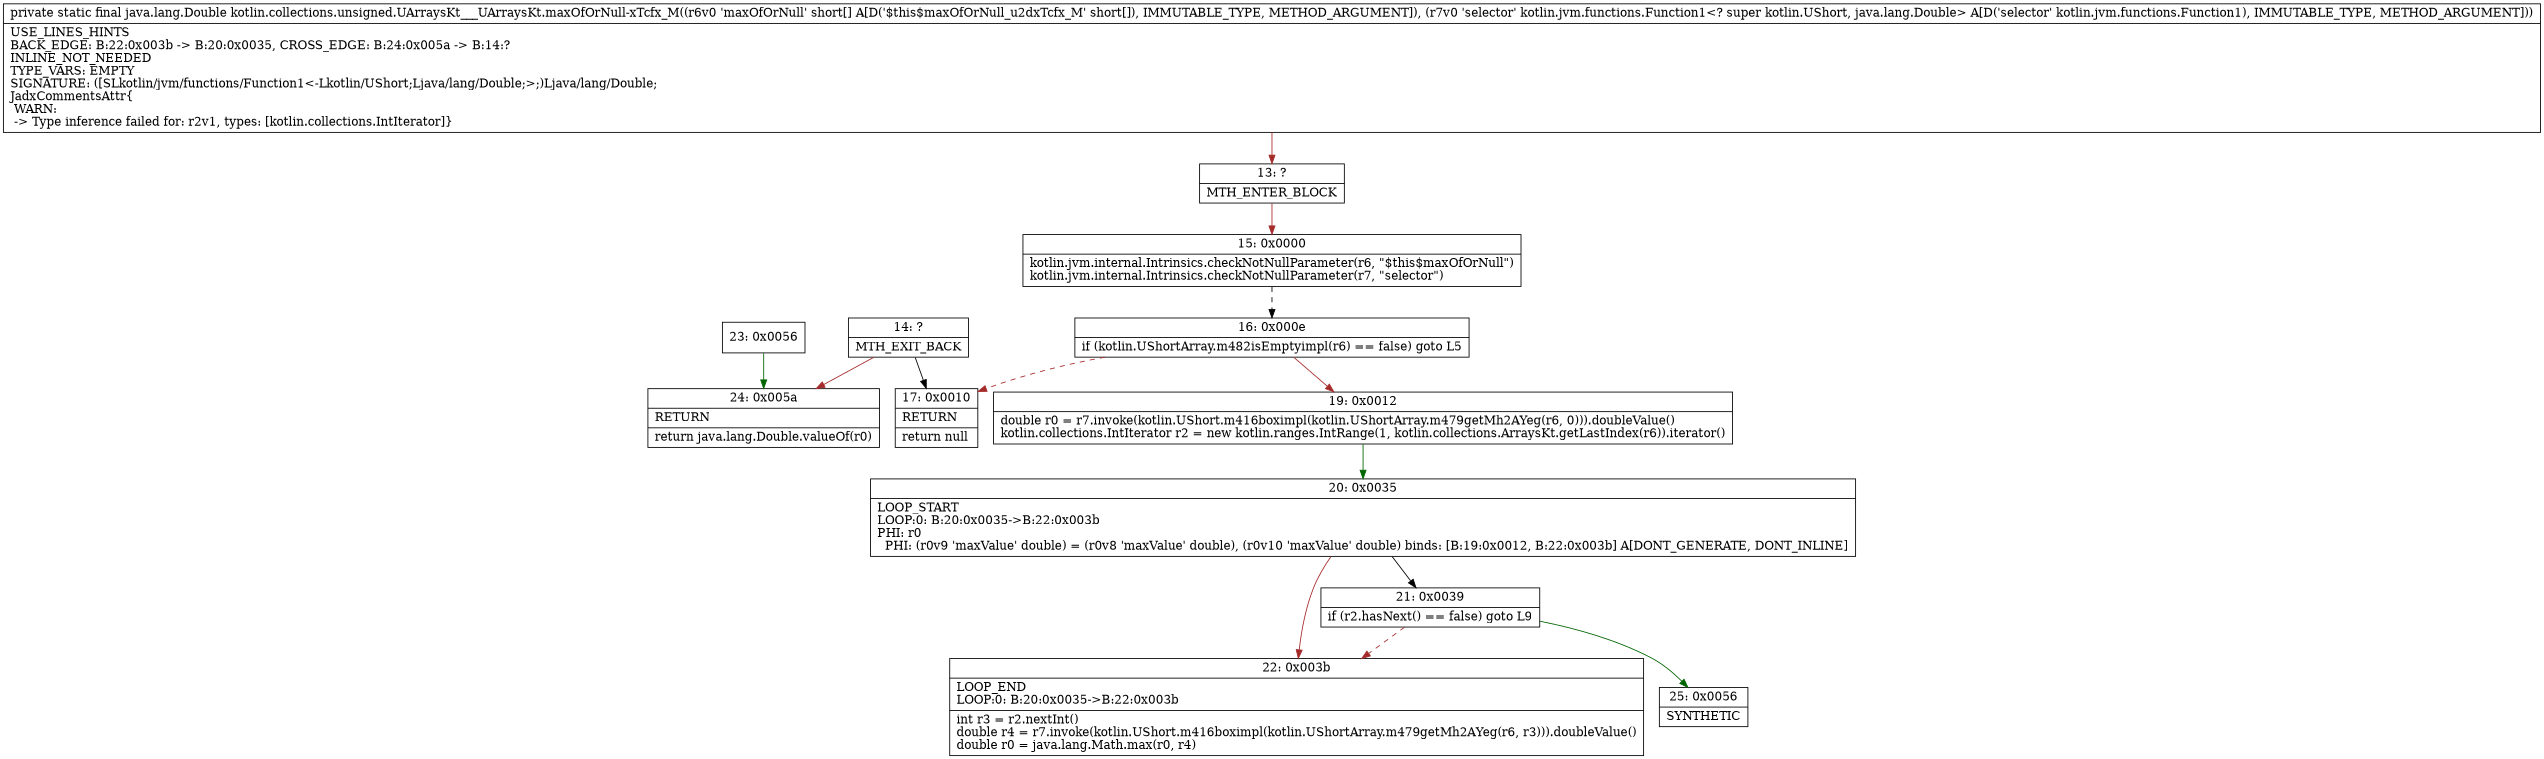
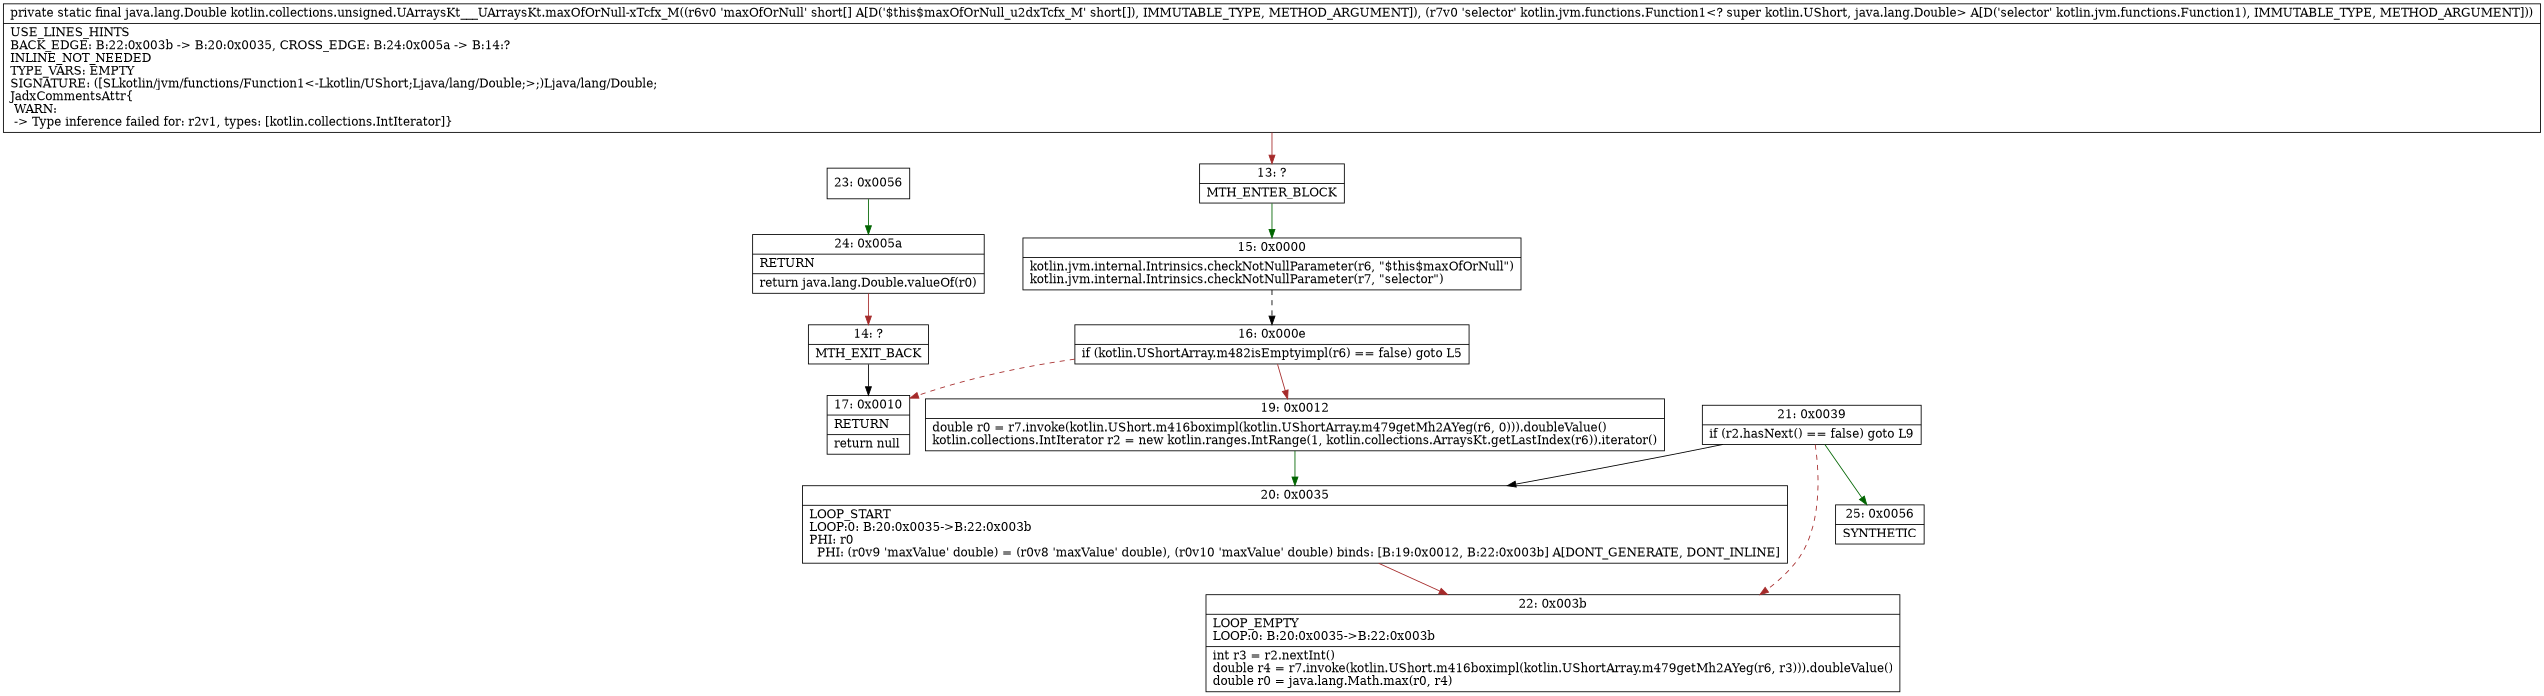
edge "13: ?" -> "15: 0x0000": color brown -> darkgreen
edge "14: ?" -> "24: 0x005a": reversed
edge "20: 0x0035" -> "21: 0x0039": reversed
node "22: 0x003b": text "LOOP_END" -> "LOOP_EMPTY"
